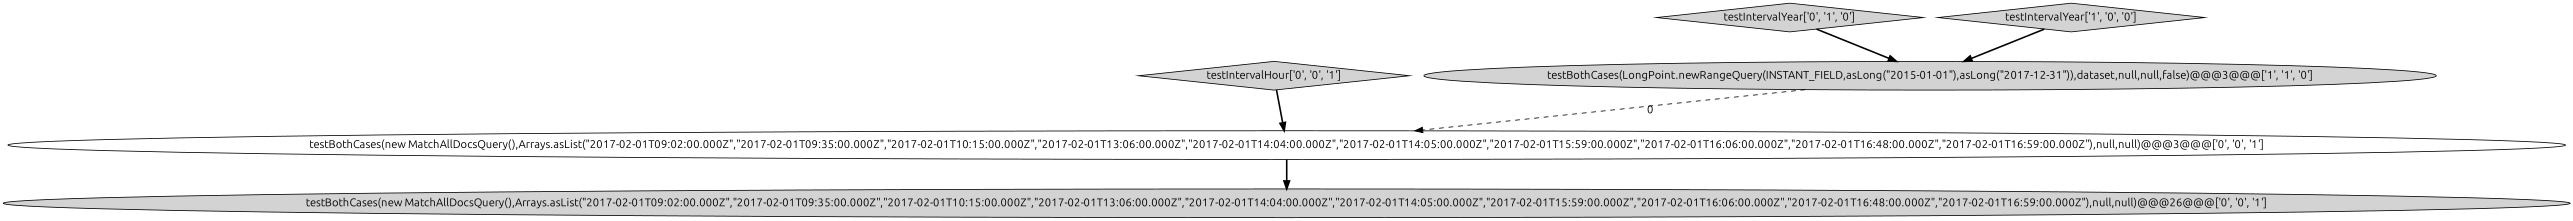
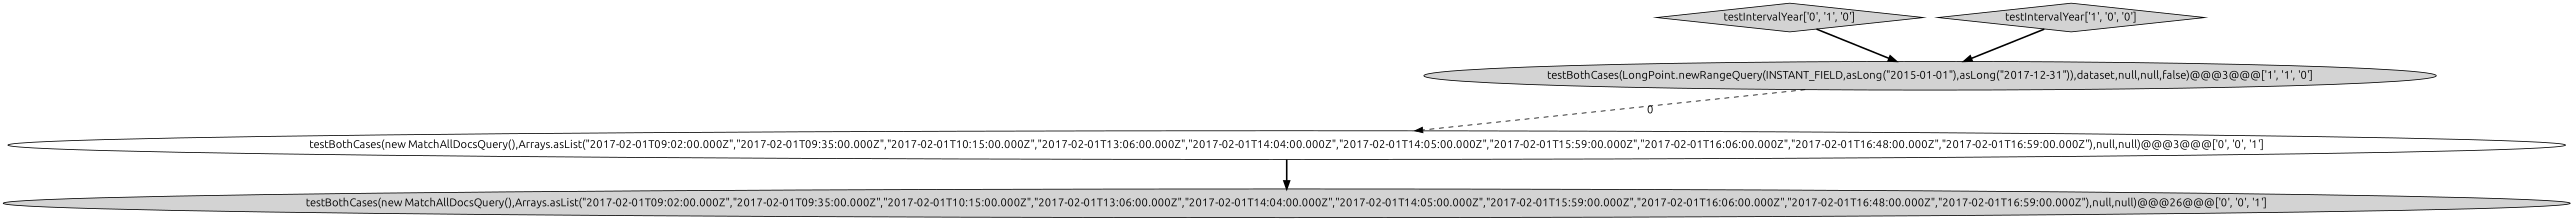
node "testIntervalHour['0', '0', '1']": removed
